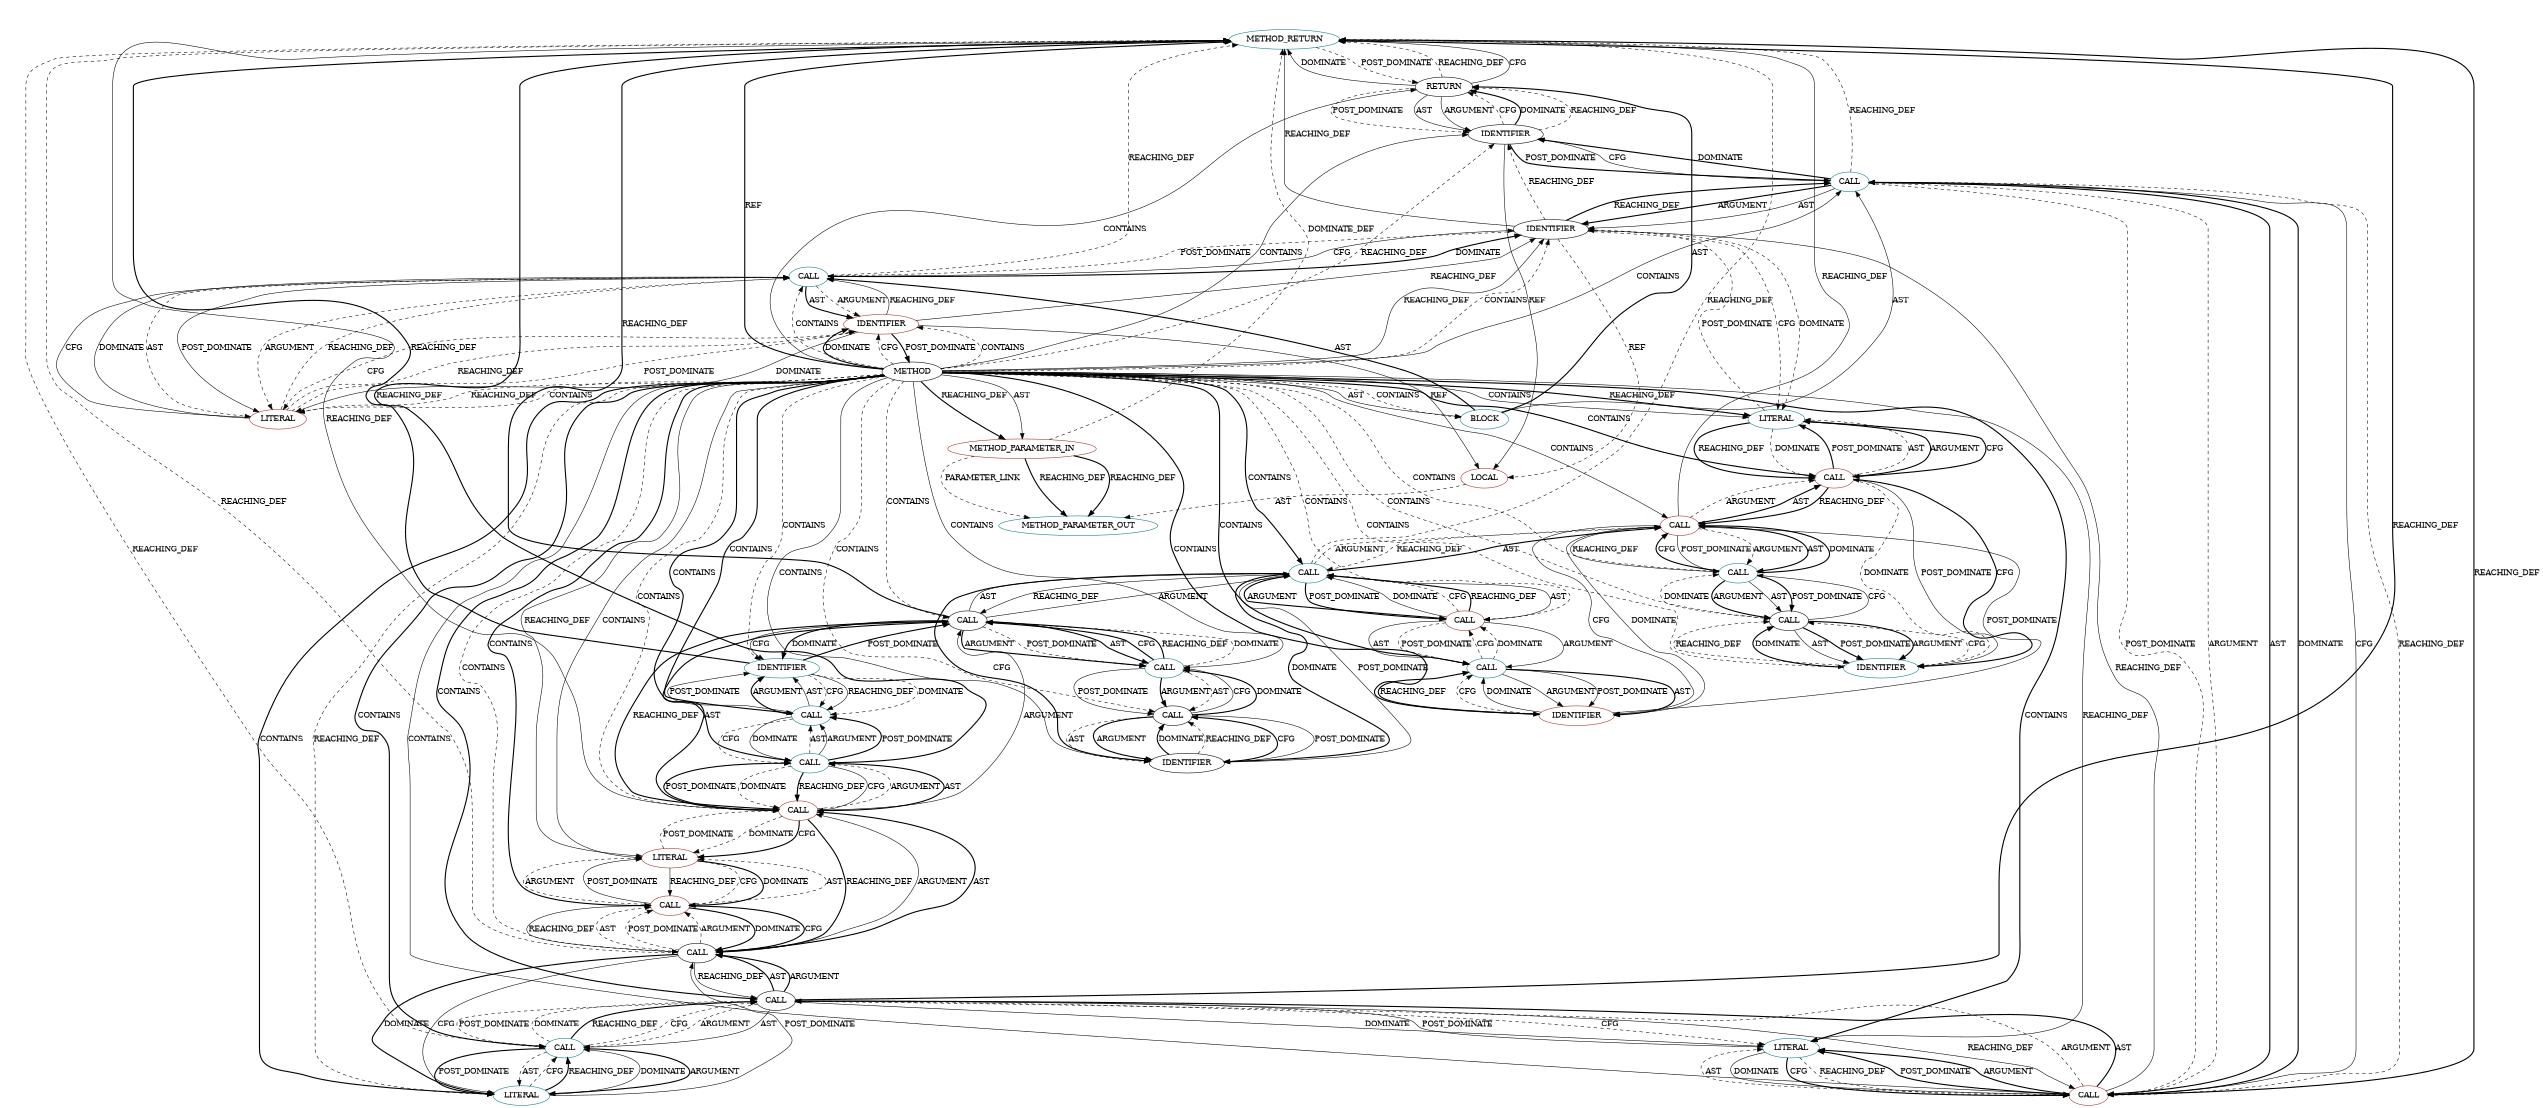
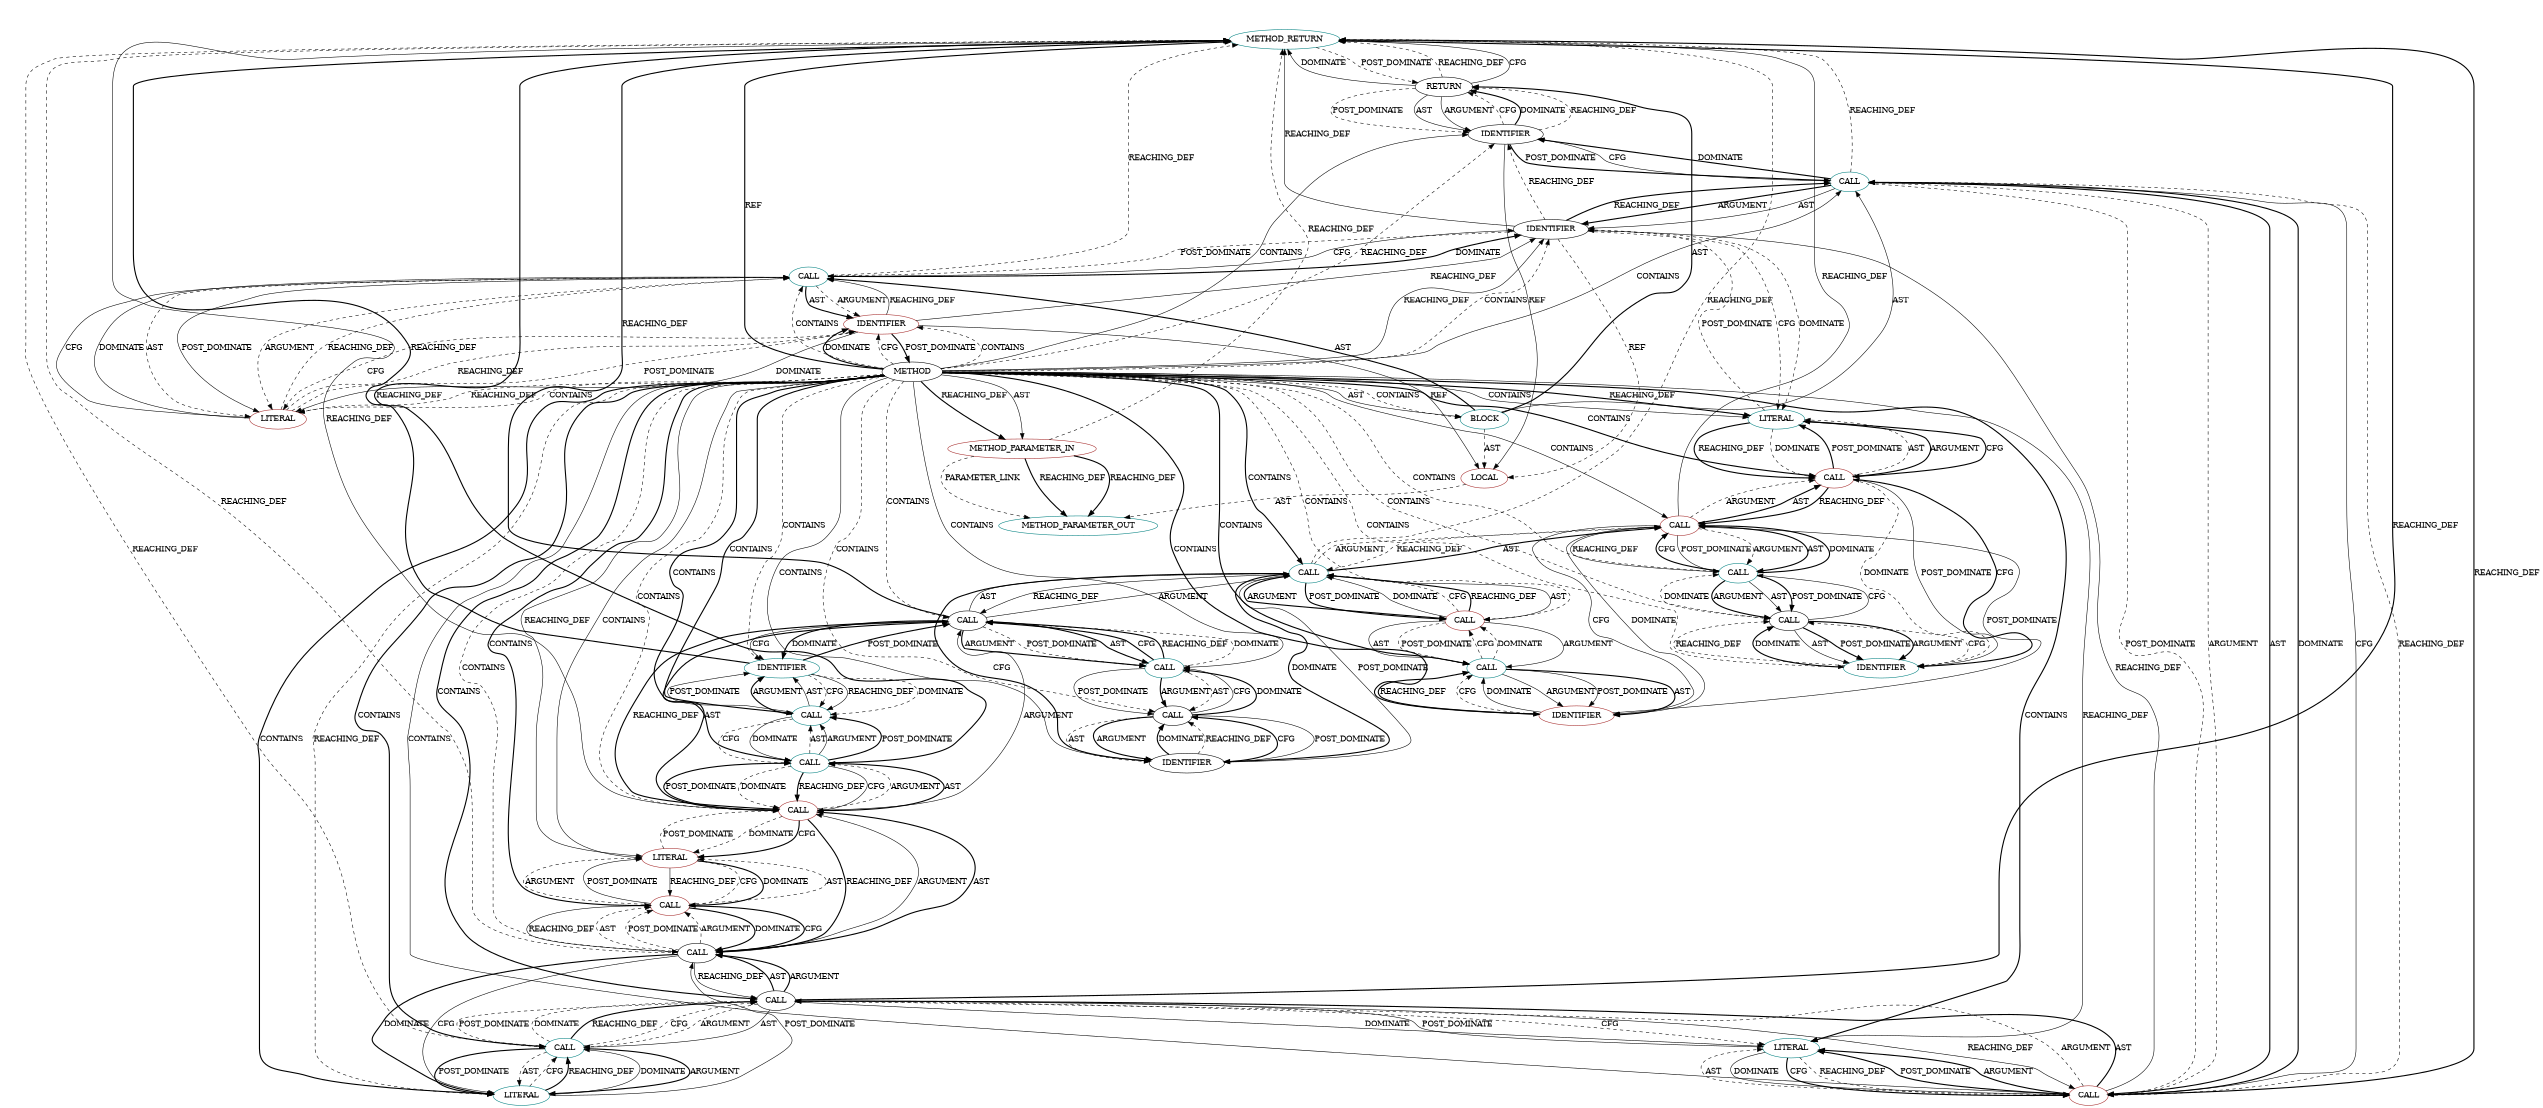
edge "METHOD" -> "RETURN": removed, label "CONTAINS"
edge "METHOD_PARAMETER_IN" -> "METHOD_RETURN": label "DOMINATE_DEF" -> "REACHING_DEF"
edge "BLOCK" -> "LOCAL": added, label "AST"
